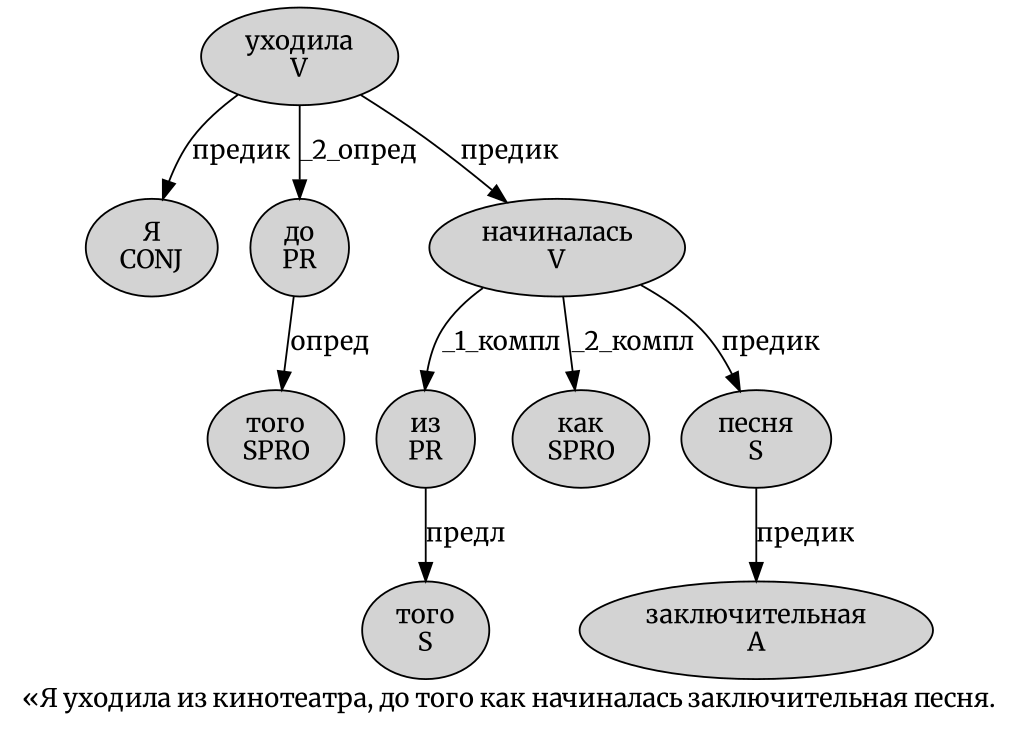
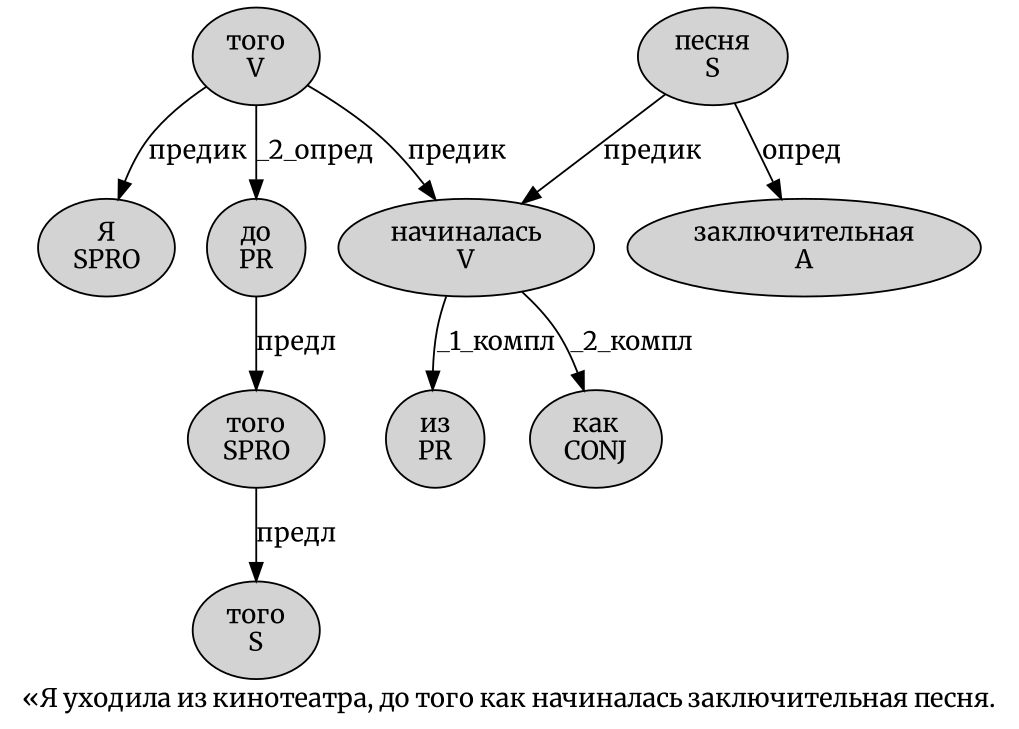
node "уходила V": label "уходила V" -> "того V"
node "Я CONJ": label "Я CONJ" -> "Я SPRO"
edge "начиналась V" -> "песня S": reversed
edge "до PR" -> "того SPRO": label "опред" -> "предл"
node "как SPRO": label "как SPRO" -> "как CONJ"
edge "из PR" -> "того S": now "того SPRO" -> "того S"
edge "песня S" -> "заключительная A": label "предик" -> "опред"
